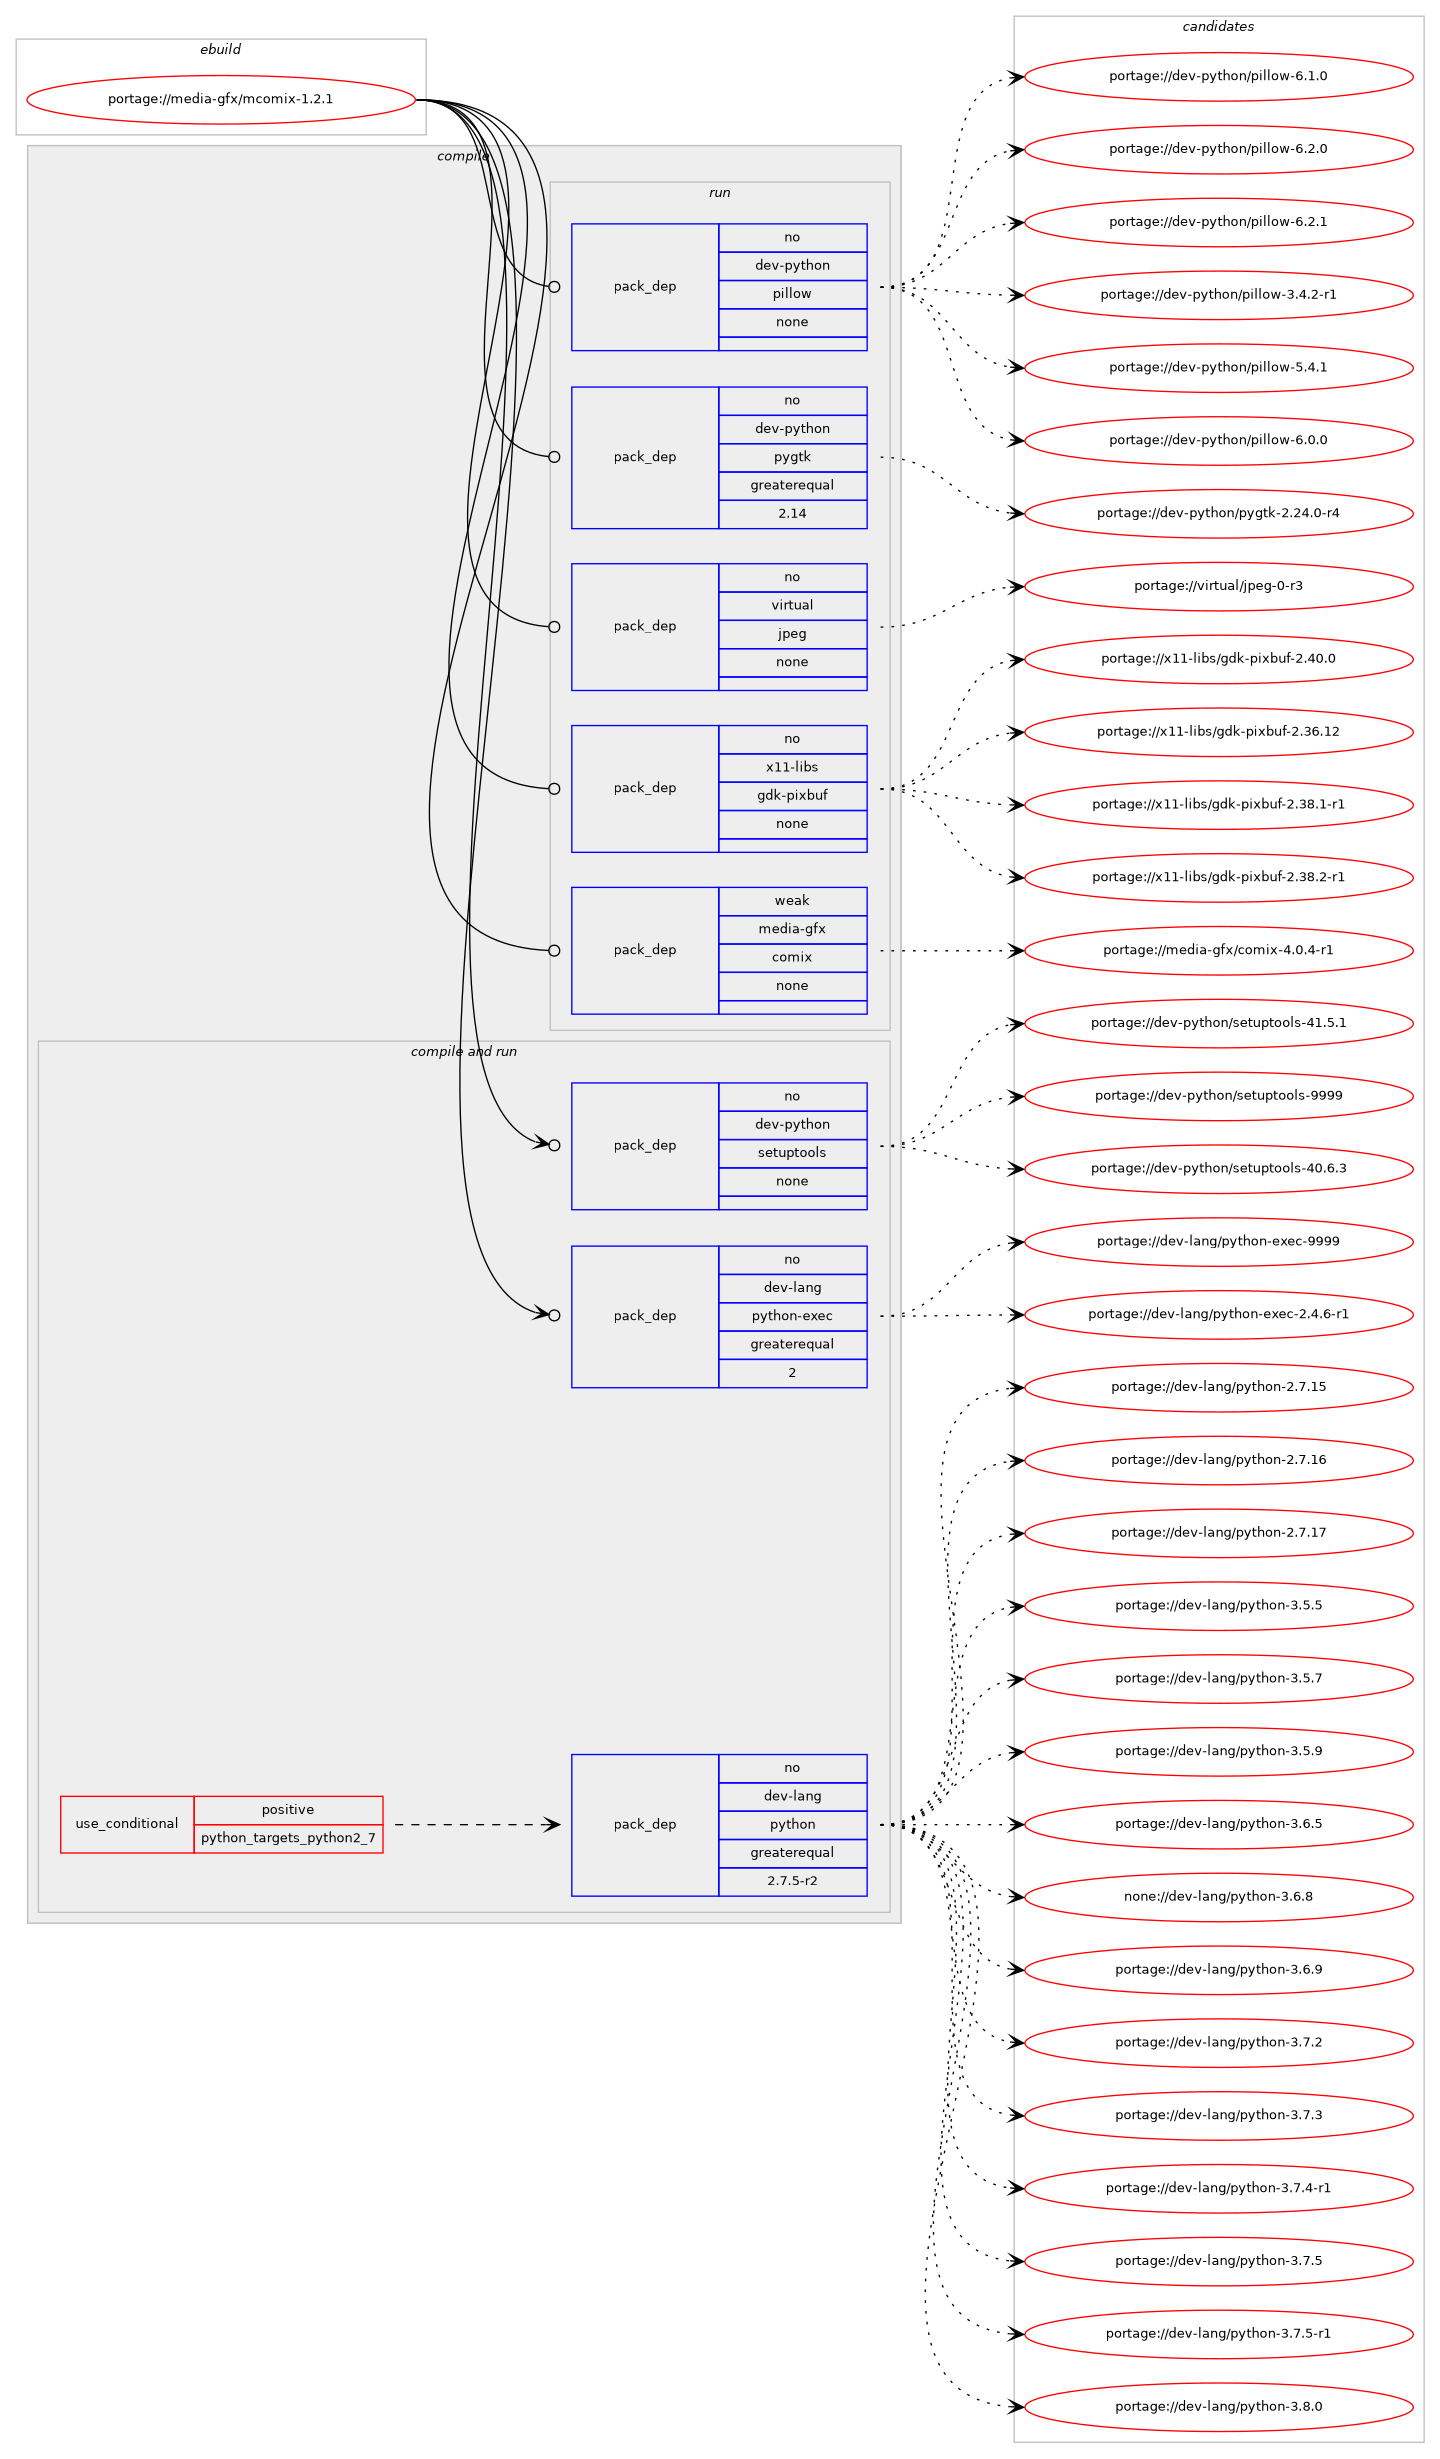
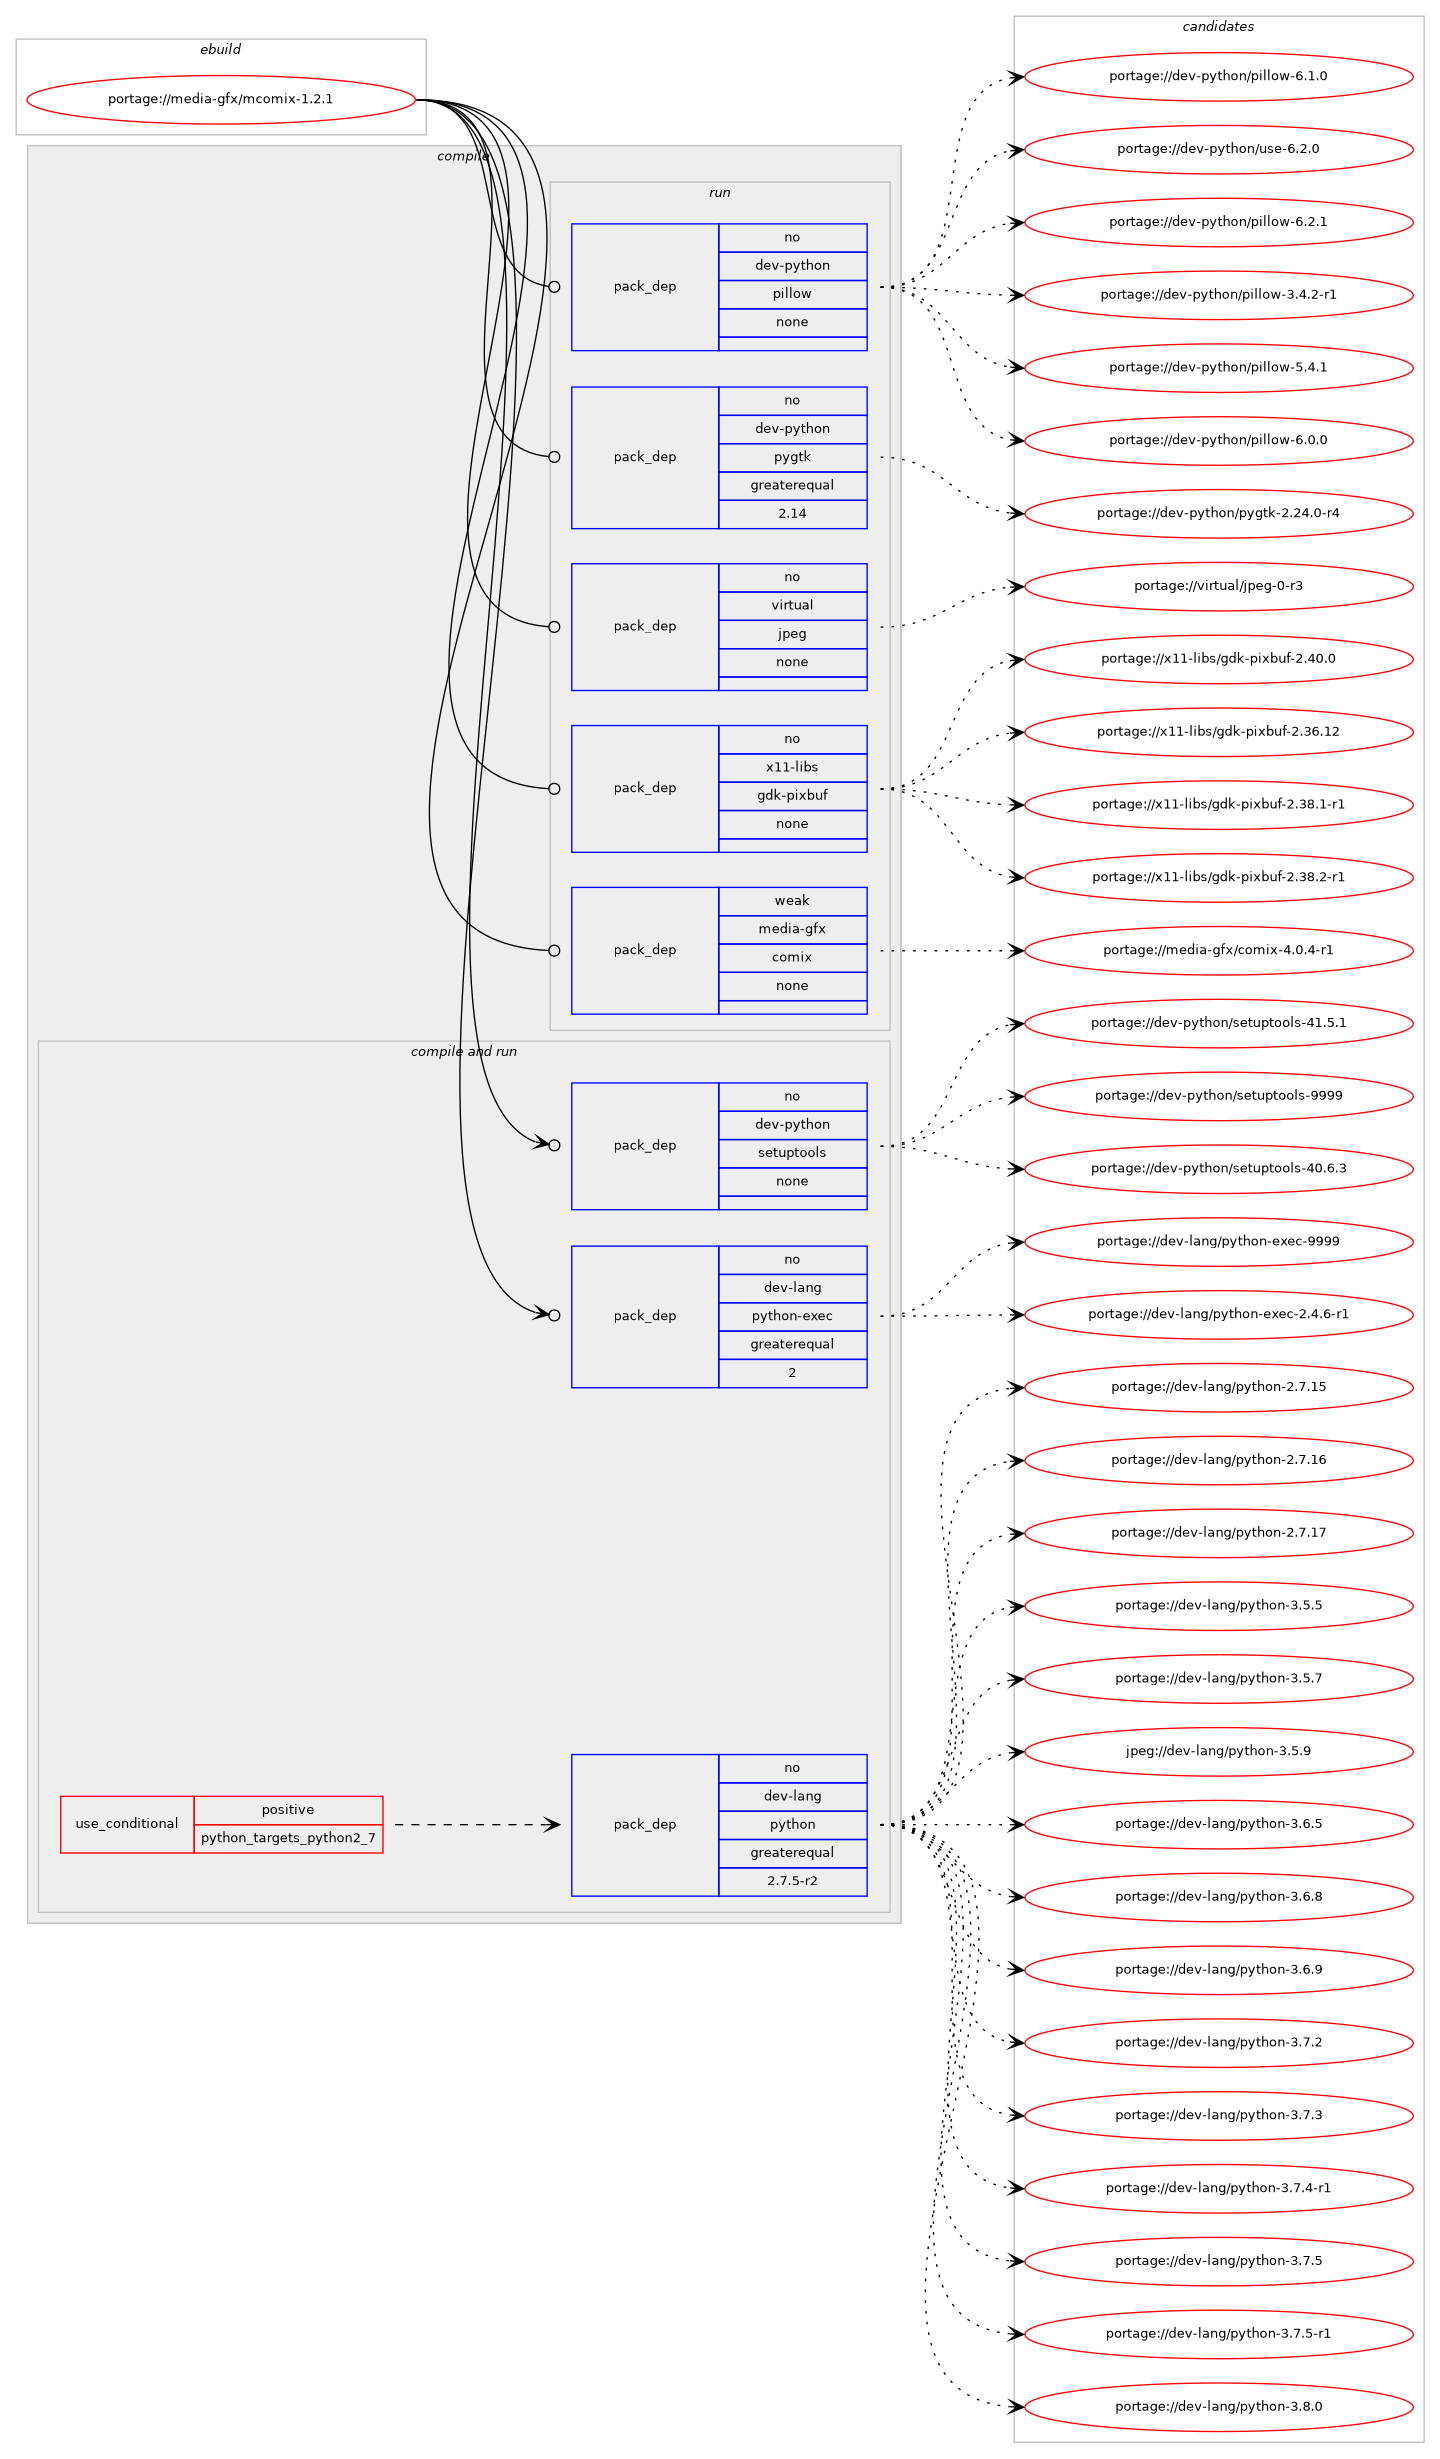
node "portage://dev-python/pillow-6.2.0": label "portage://dev-python/pillow-6.2.0" -> "portage://dev-python/use-6.2.0"
node "portage://dev-lang/python-3.5.9": label "portage://dev-lang/python-3.5.9" -> "jpeg://dev-lang/python-3.5.9"
node "none://dev-lang/python-3.6.8": label "none://dev-lang/python-3.6.8" -> "portage://dev-lang/python-3.6.8"
